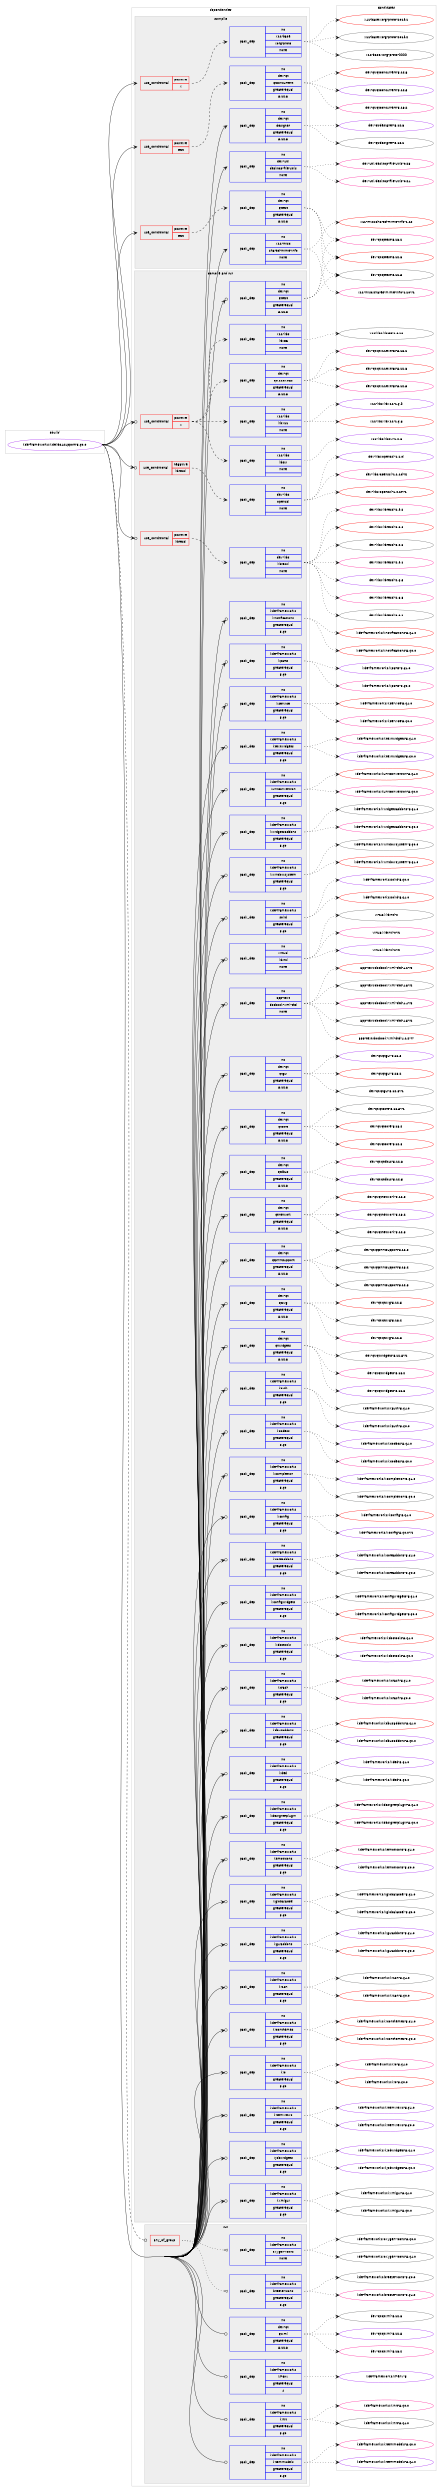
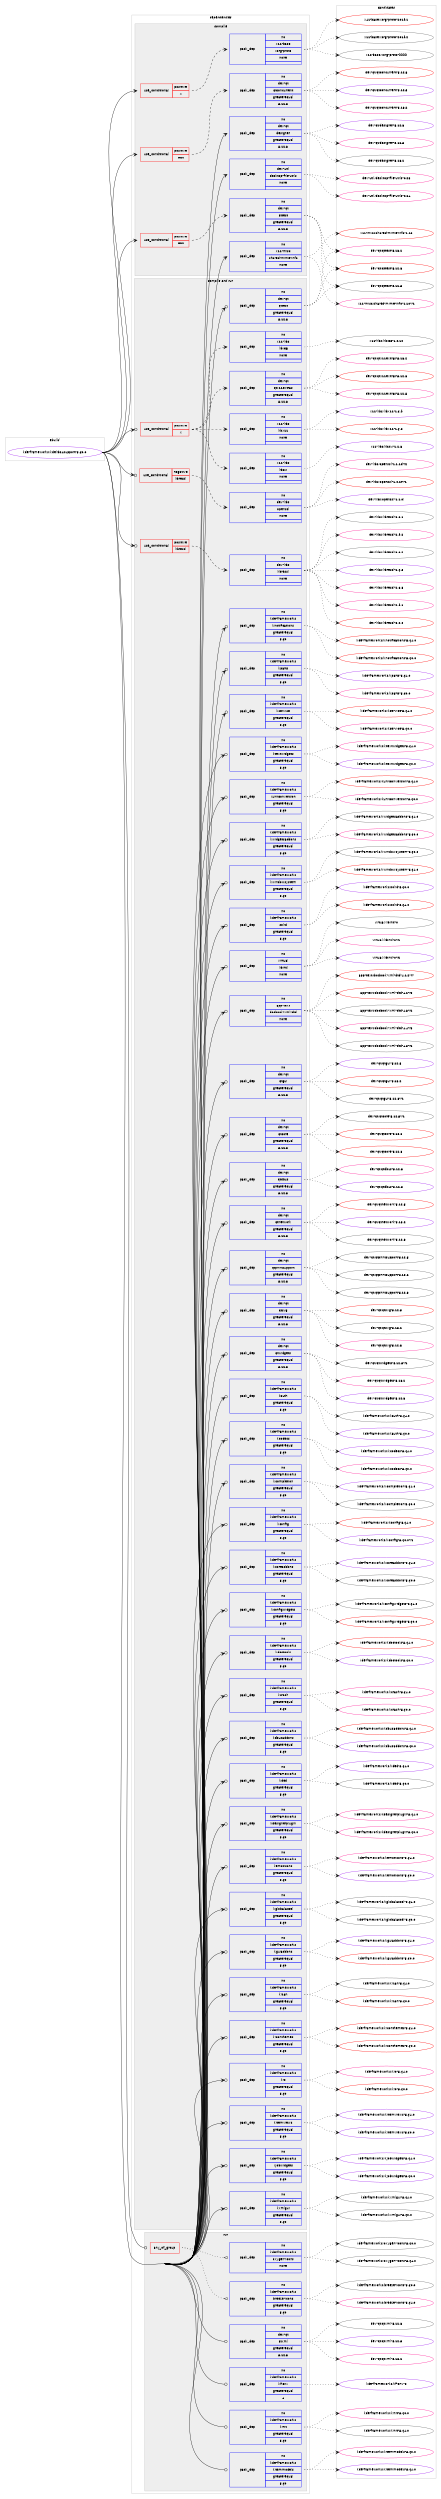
node "dev-qt/designer-5.12.5": added
edge "kde-frameworks/kdelibs4support-5.60.0" -> "any_of_group": style dashed -> solid
